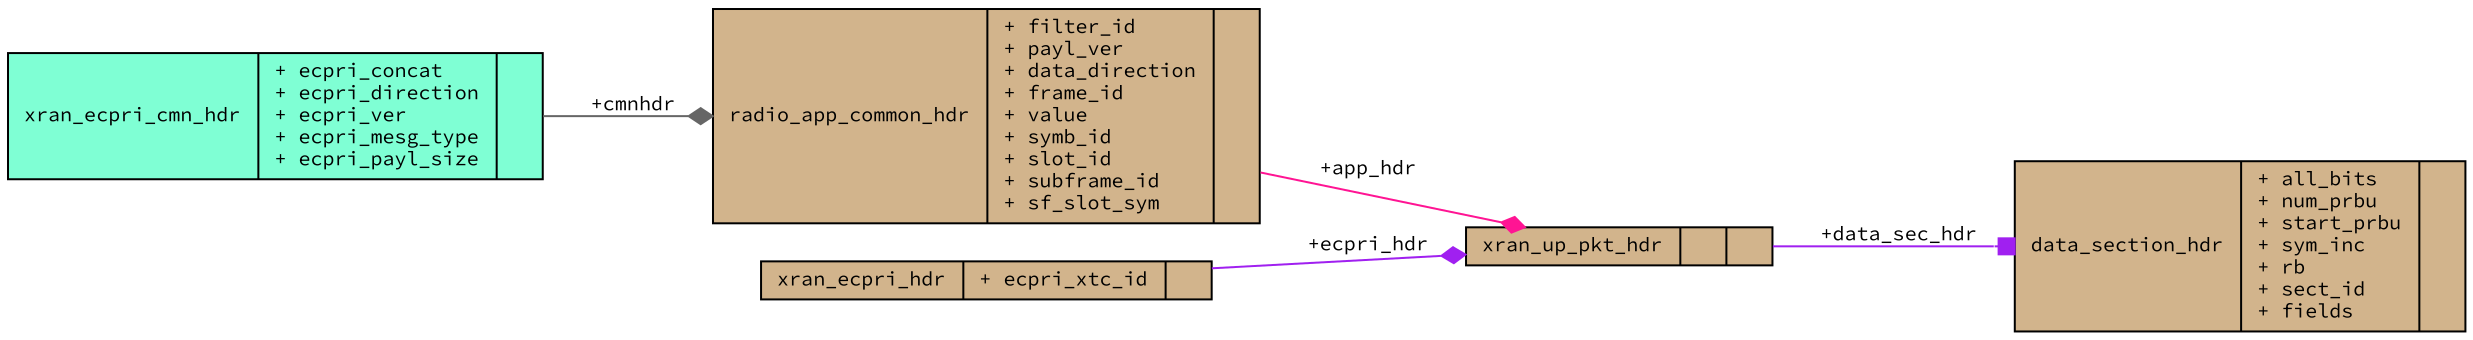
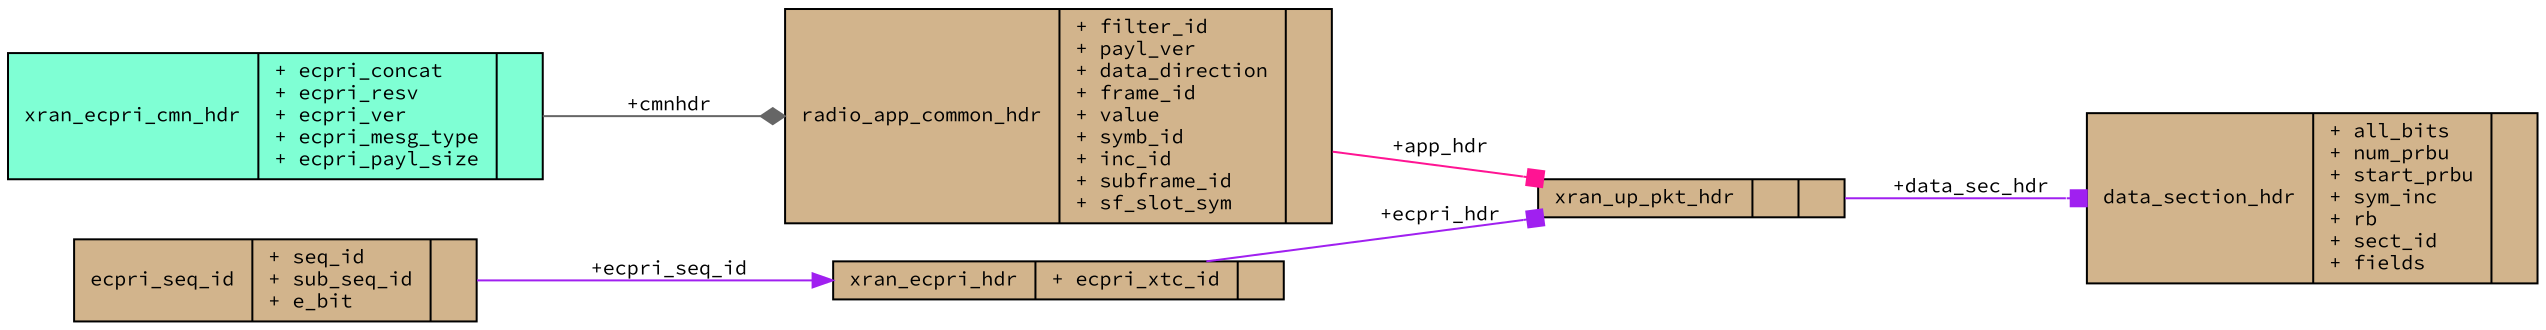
node "xran_ecpri_cmn_hdr": text "+ ecpri_direction" -> "+ ecpri_resv"
node "radio_app_common_hdr": text "+ slot_id" -> "+ inc_id"
edge "radio_app_common_hdr" -> "xran_up_pkt_hdr": arrowhead diamond -> box
edge "xran_ecpri_hdr" -> "xran_up_pkt_hdr": arrowhead diamond -> box
node "ecpri_seq_id": added
